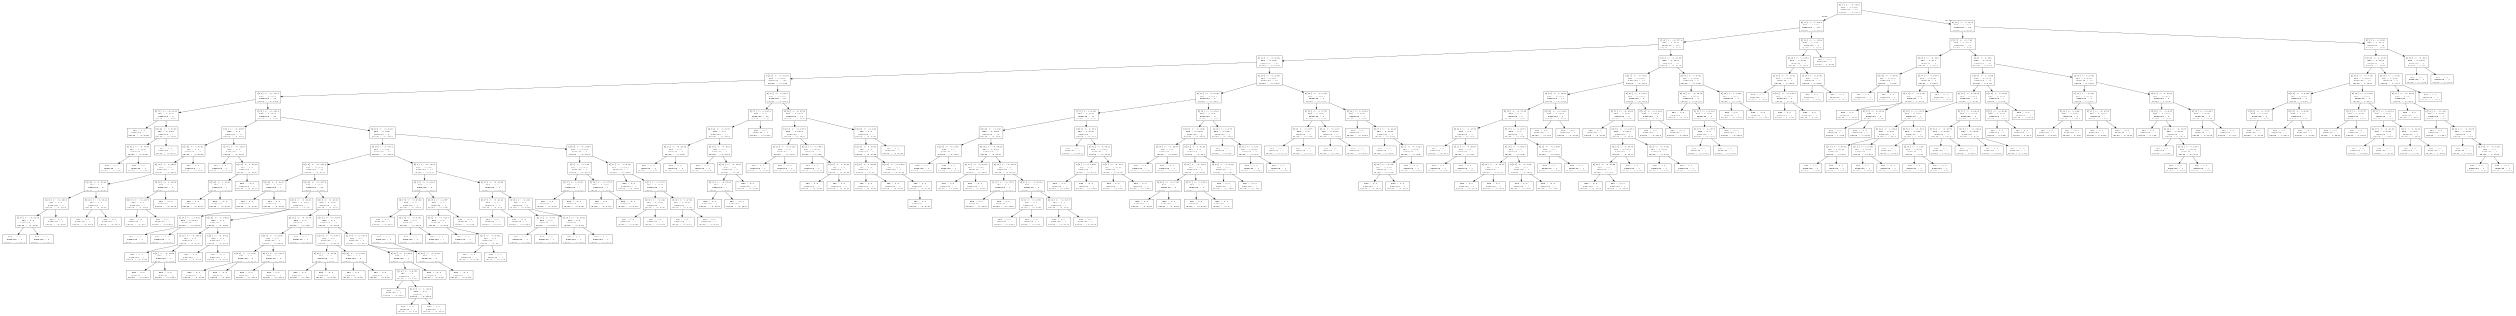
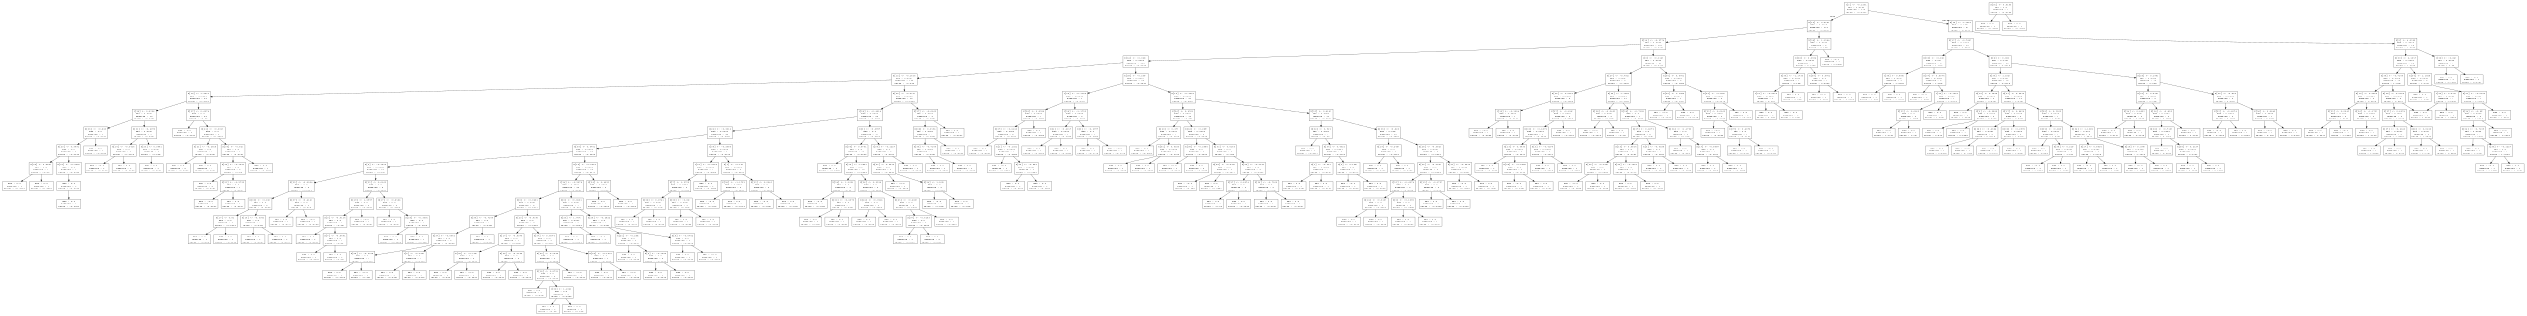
edge "X[38] <= 0.0596 mse = 0.0078 samples = 6 value = 1.8655" -> "X[22] <= 2.0773 mse = 0.0063 samples = 2 value = 1.9638": now "X[38] <= 0.0596 mse = 0.0078 samples = 6 value = 1.8655" -> "mse = 0.0 samples = 1 value = 2.0433"
edge "X[23] <= 0.3991 mse = 0.0003 samples = 3 value = -0.4303" -> "X[35] <= 0.6163 mse = 0.0 samples = 2 value = -0.4184": removed
edge "mse = 0.0 samples = 1 value = -0.4271" -> "X[24] <= -0.1971 mse = 0.0 samples = 2 value = -0.4234": reversed
